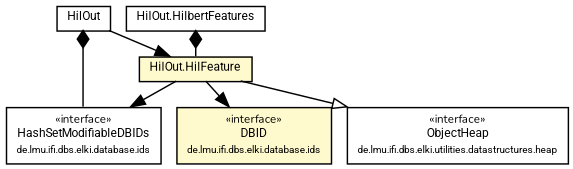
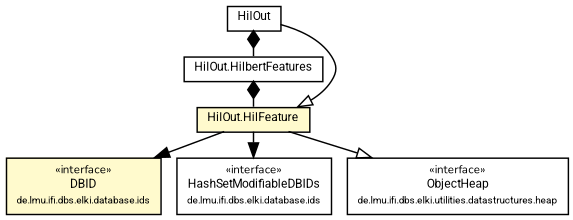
edge "HilOut" -> "HilOut.HilFeature": arrowhead normal -> onormal
edge "HashSetModifiableDBIDs" -> "HilOut": now "HilOut.HilbertFeatures" -> "HilOut"
